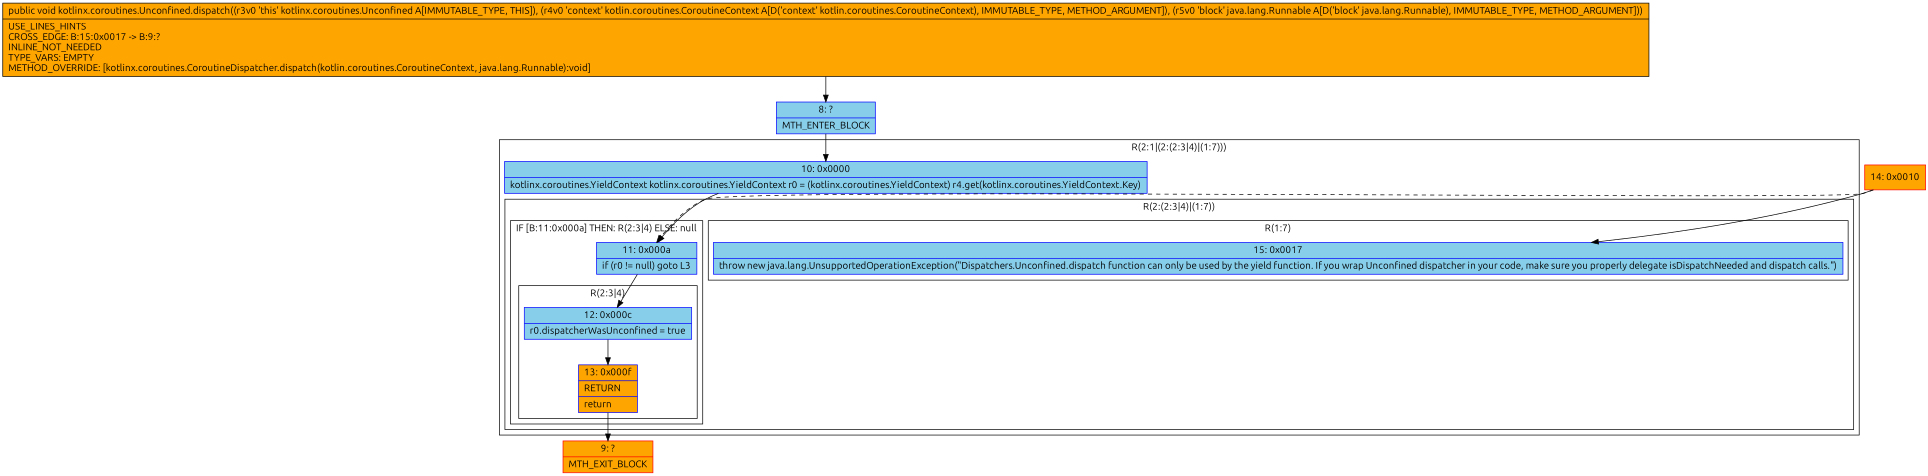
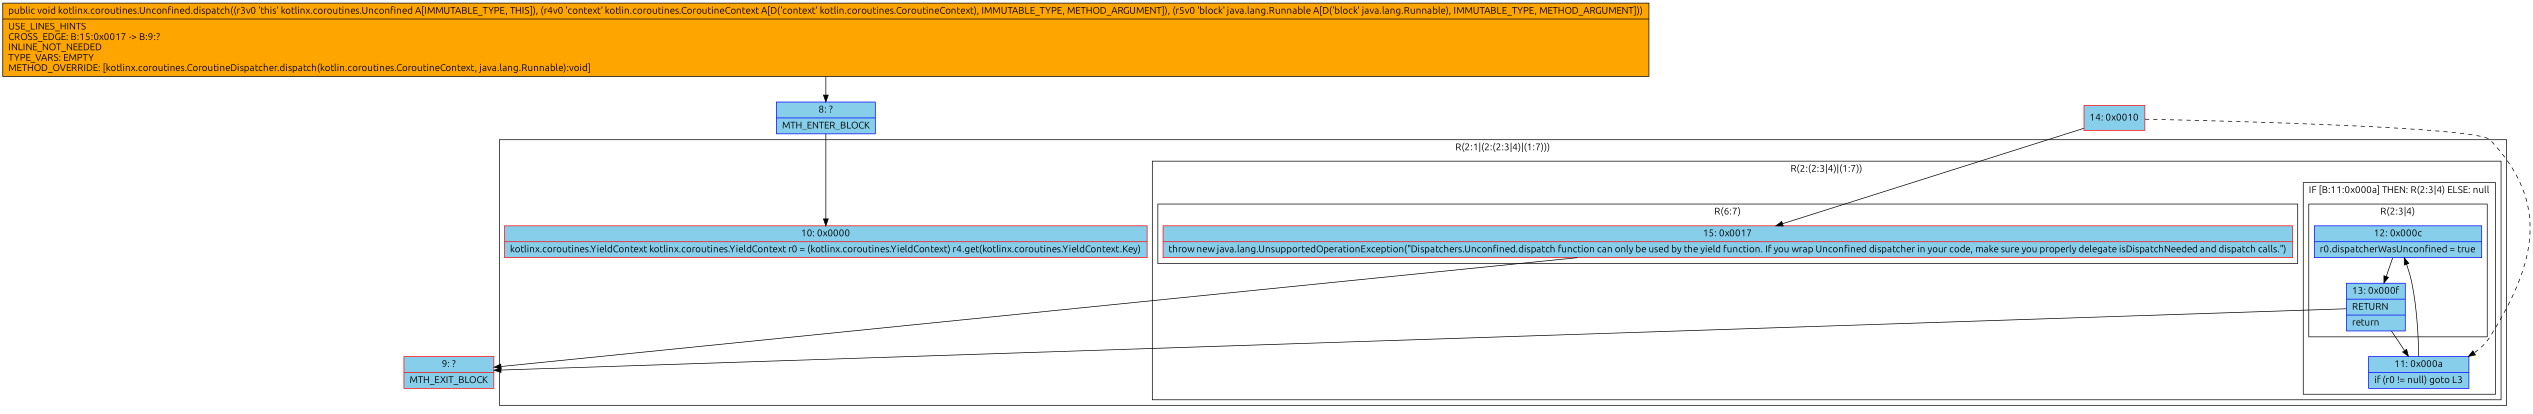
node "10: 0x0000": color blue -> red
node "14: 0x0010": fillcolor orange -> skyblue
edge "10: 0x0000" -> "11: 0x000a": now "13: 0x000f" -> "11: 0x000a"
cluster "R(1:7)": label "R(1:7)" -> "R(6:7)"
node "15: 0x0017": color blue -> red
edge "15: 0x0017" -> "9: ?": added
node "13: 0x000f": fillcolor orange -> skyblue
node "9: ?": fillcolor orange -> skyblue
